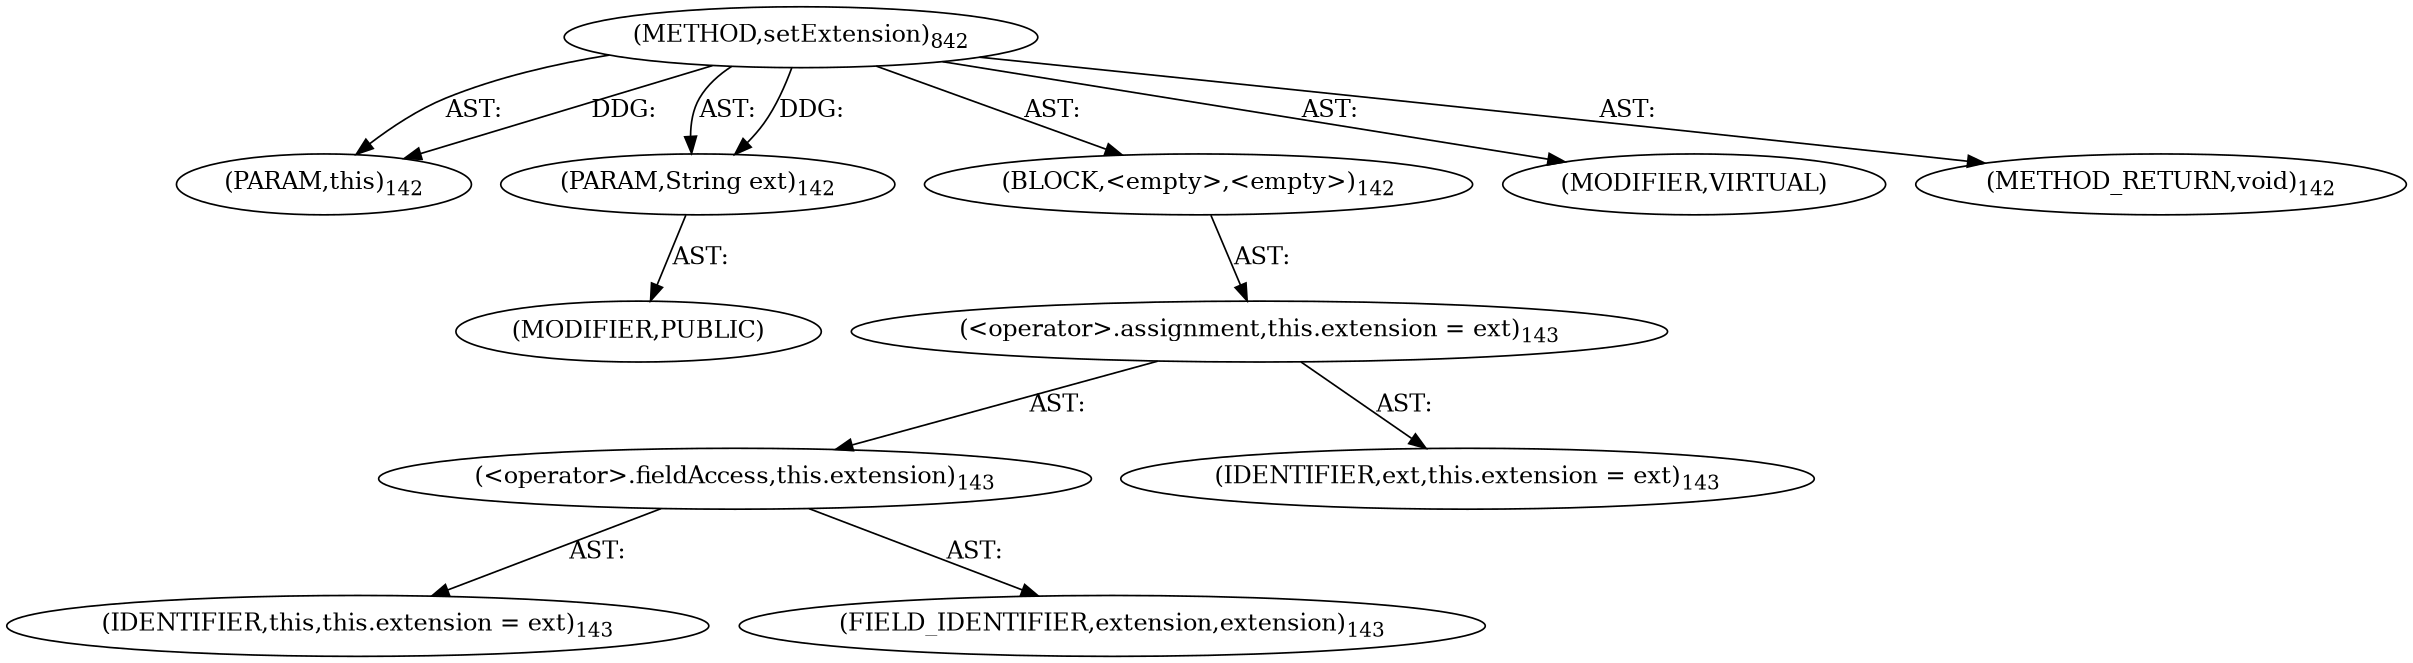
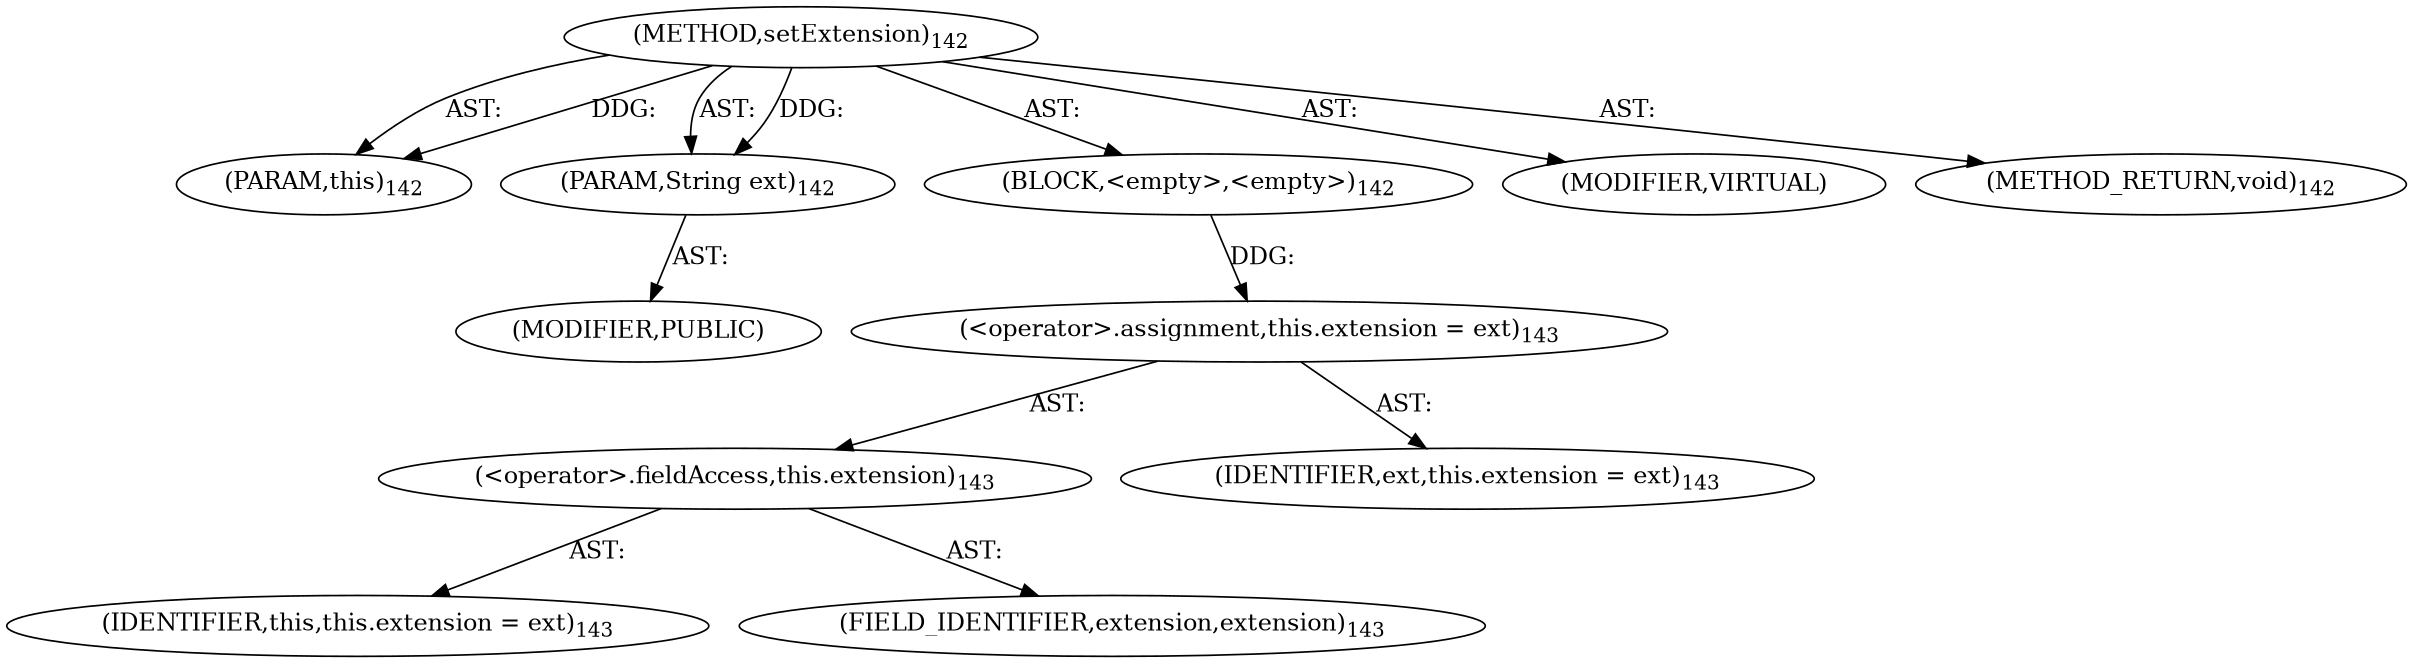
node "(METHOD,setExtension)": text "842" -> "142"
edge "(BLOCK,<empty>,<empty>)" -> "(<operator>.assignment,this.extension = ext)": label "AST: " -> "DDG: "
